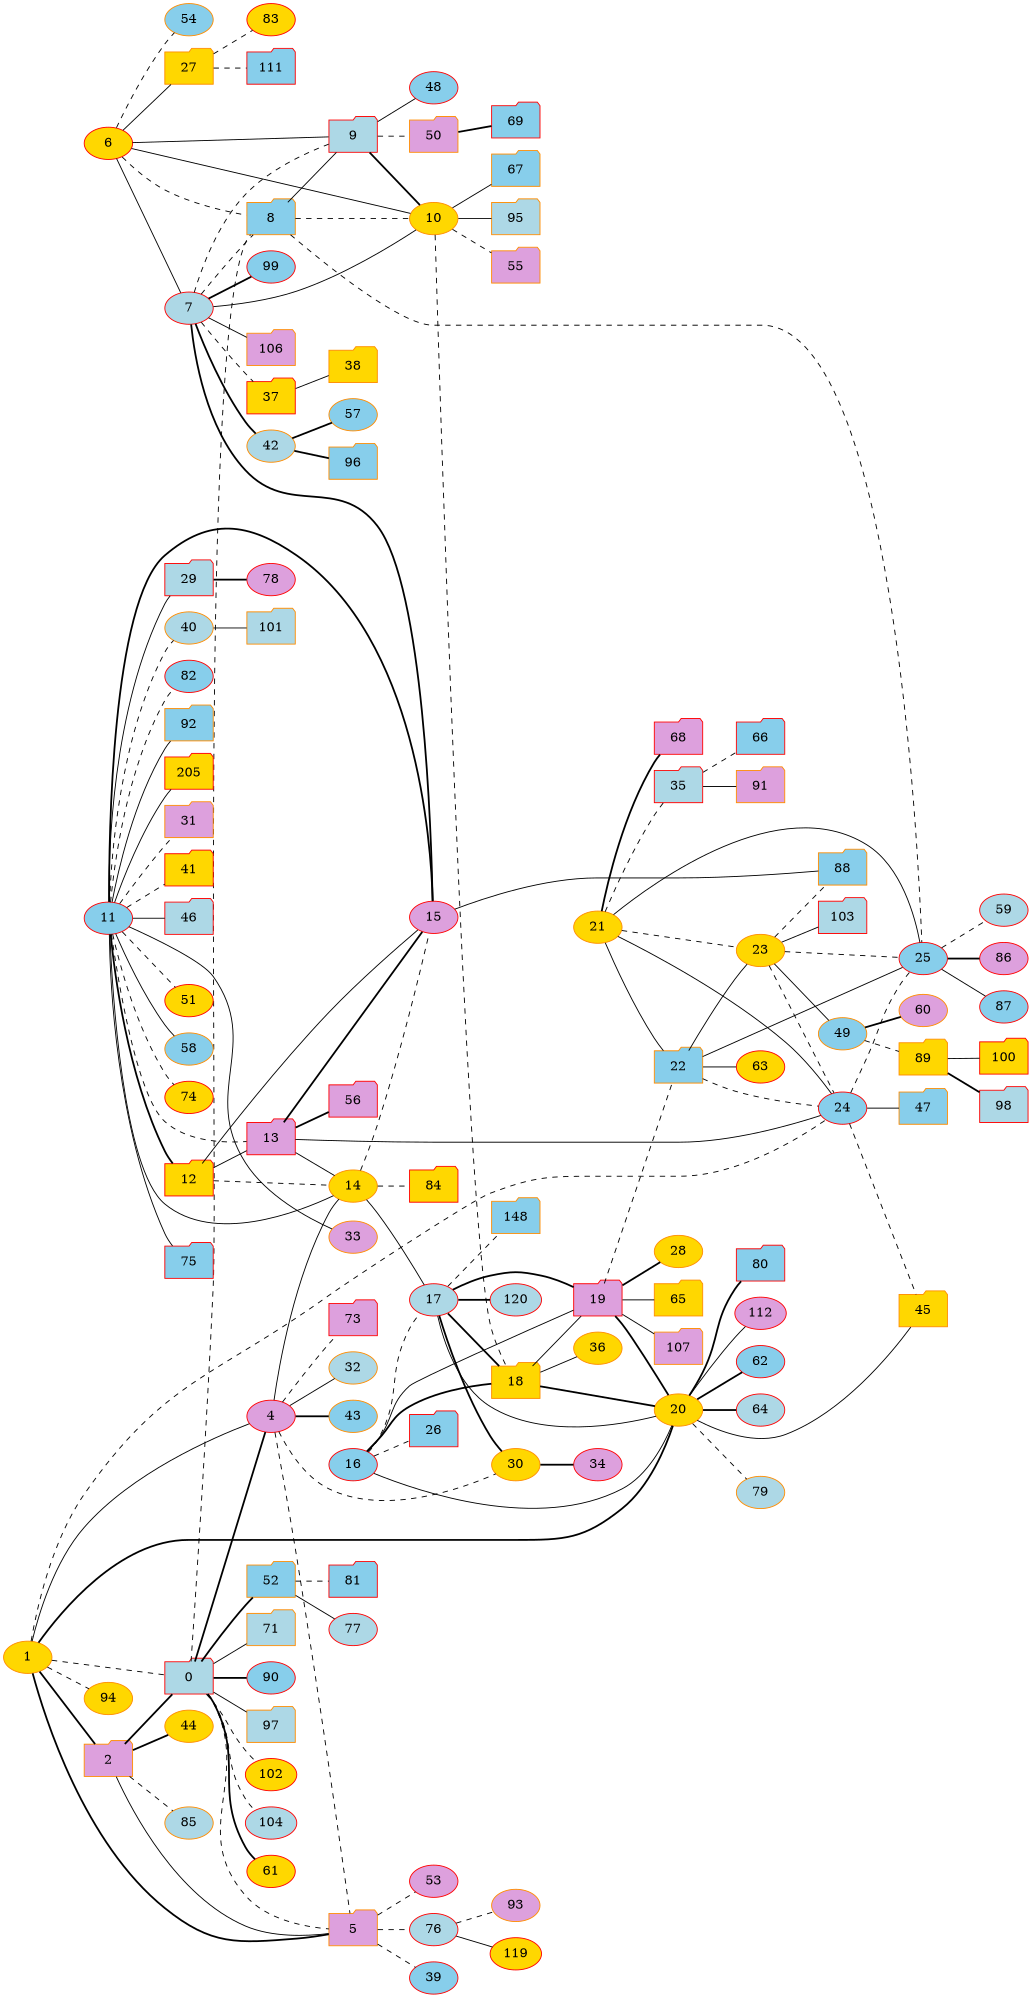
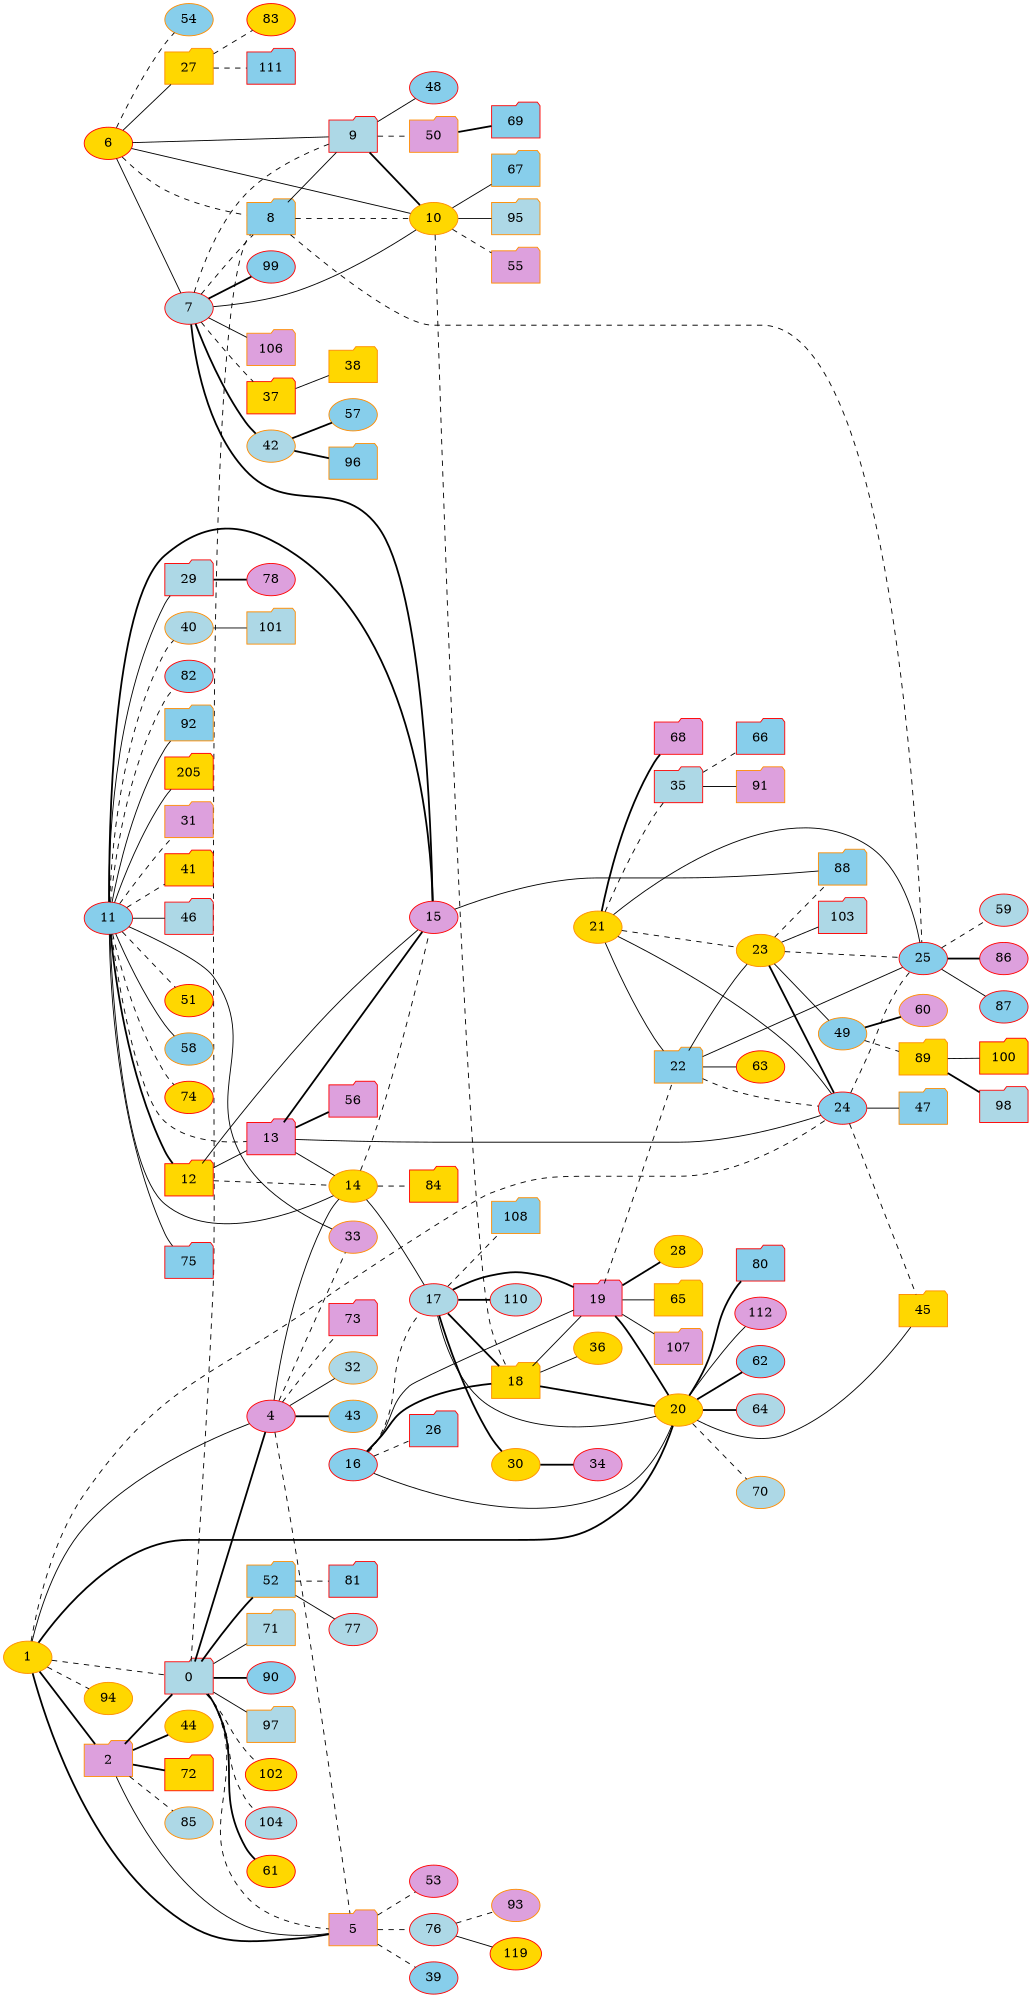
edge "23" -- "24": style dashed -> bold
node "148": label "148" -> "108"
node "120": label "120" -> "110"
node "79": label "79" -> "70"
edge "4" -- "30": now "4" -- "33"
node "72": added
